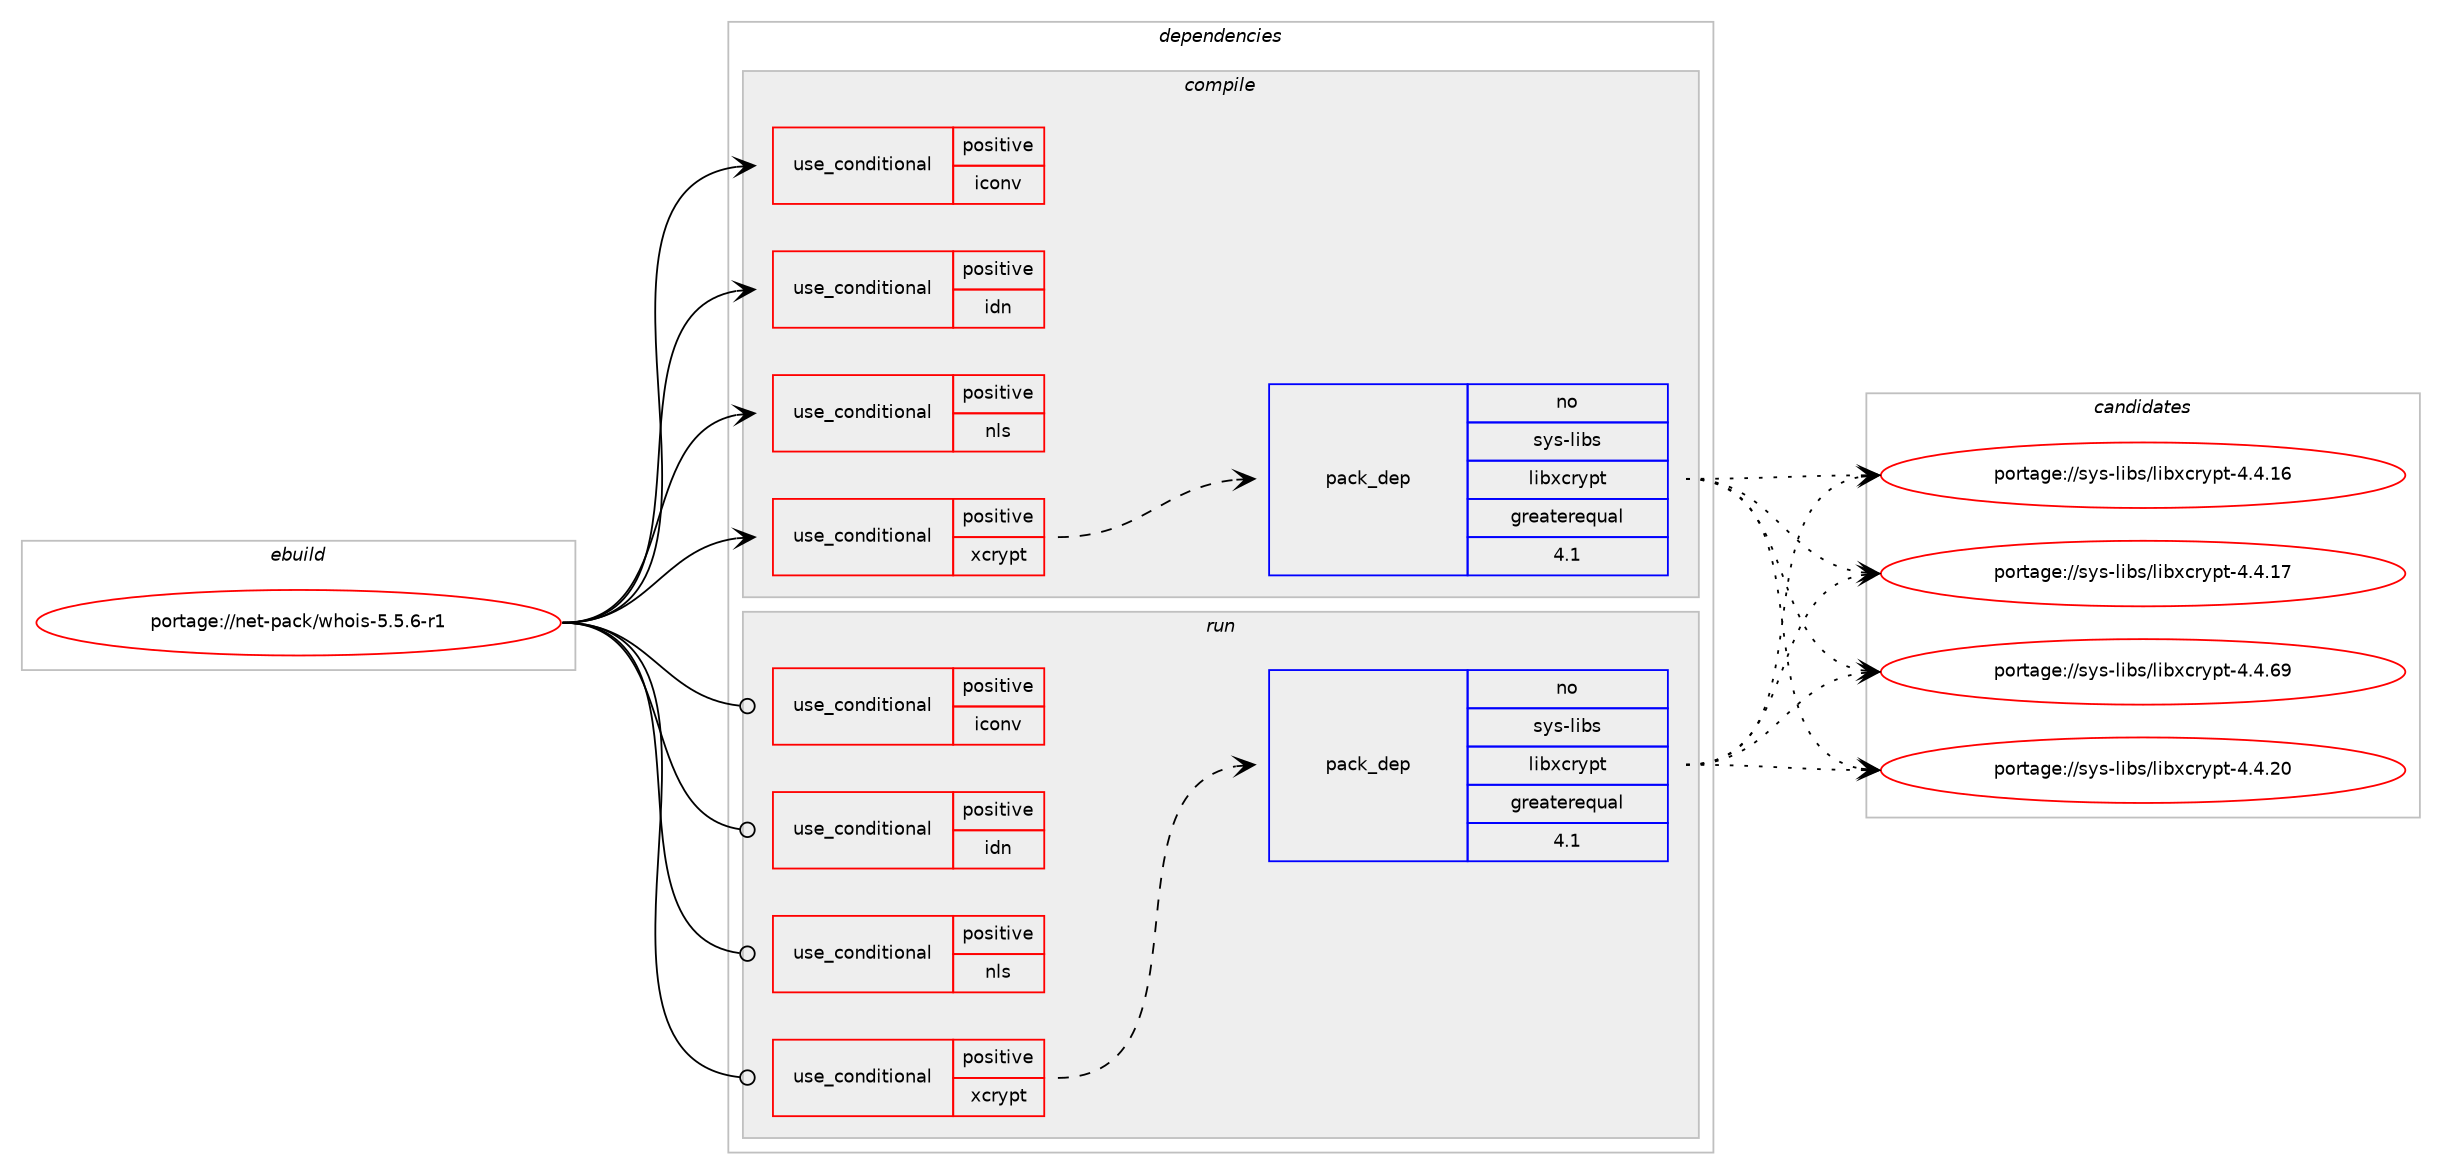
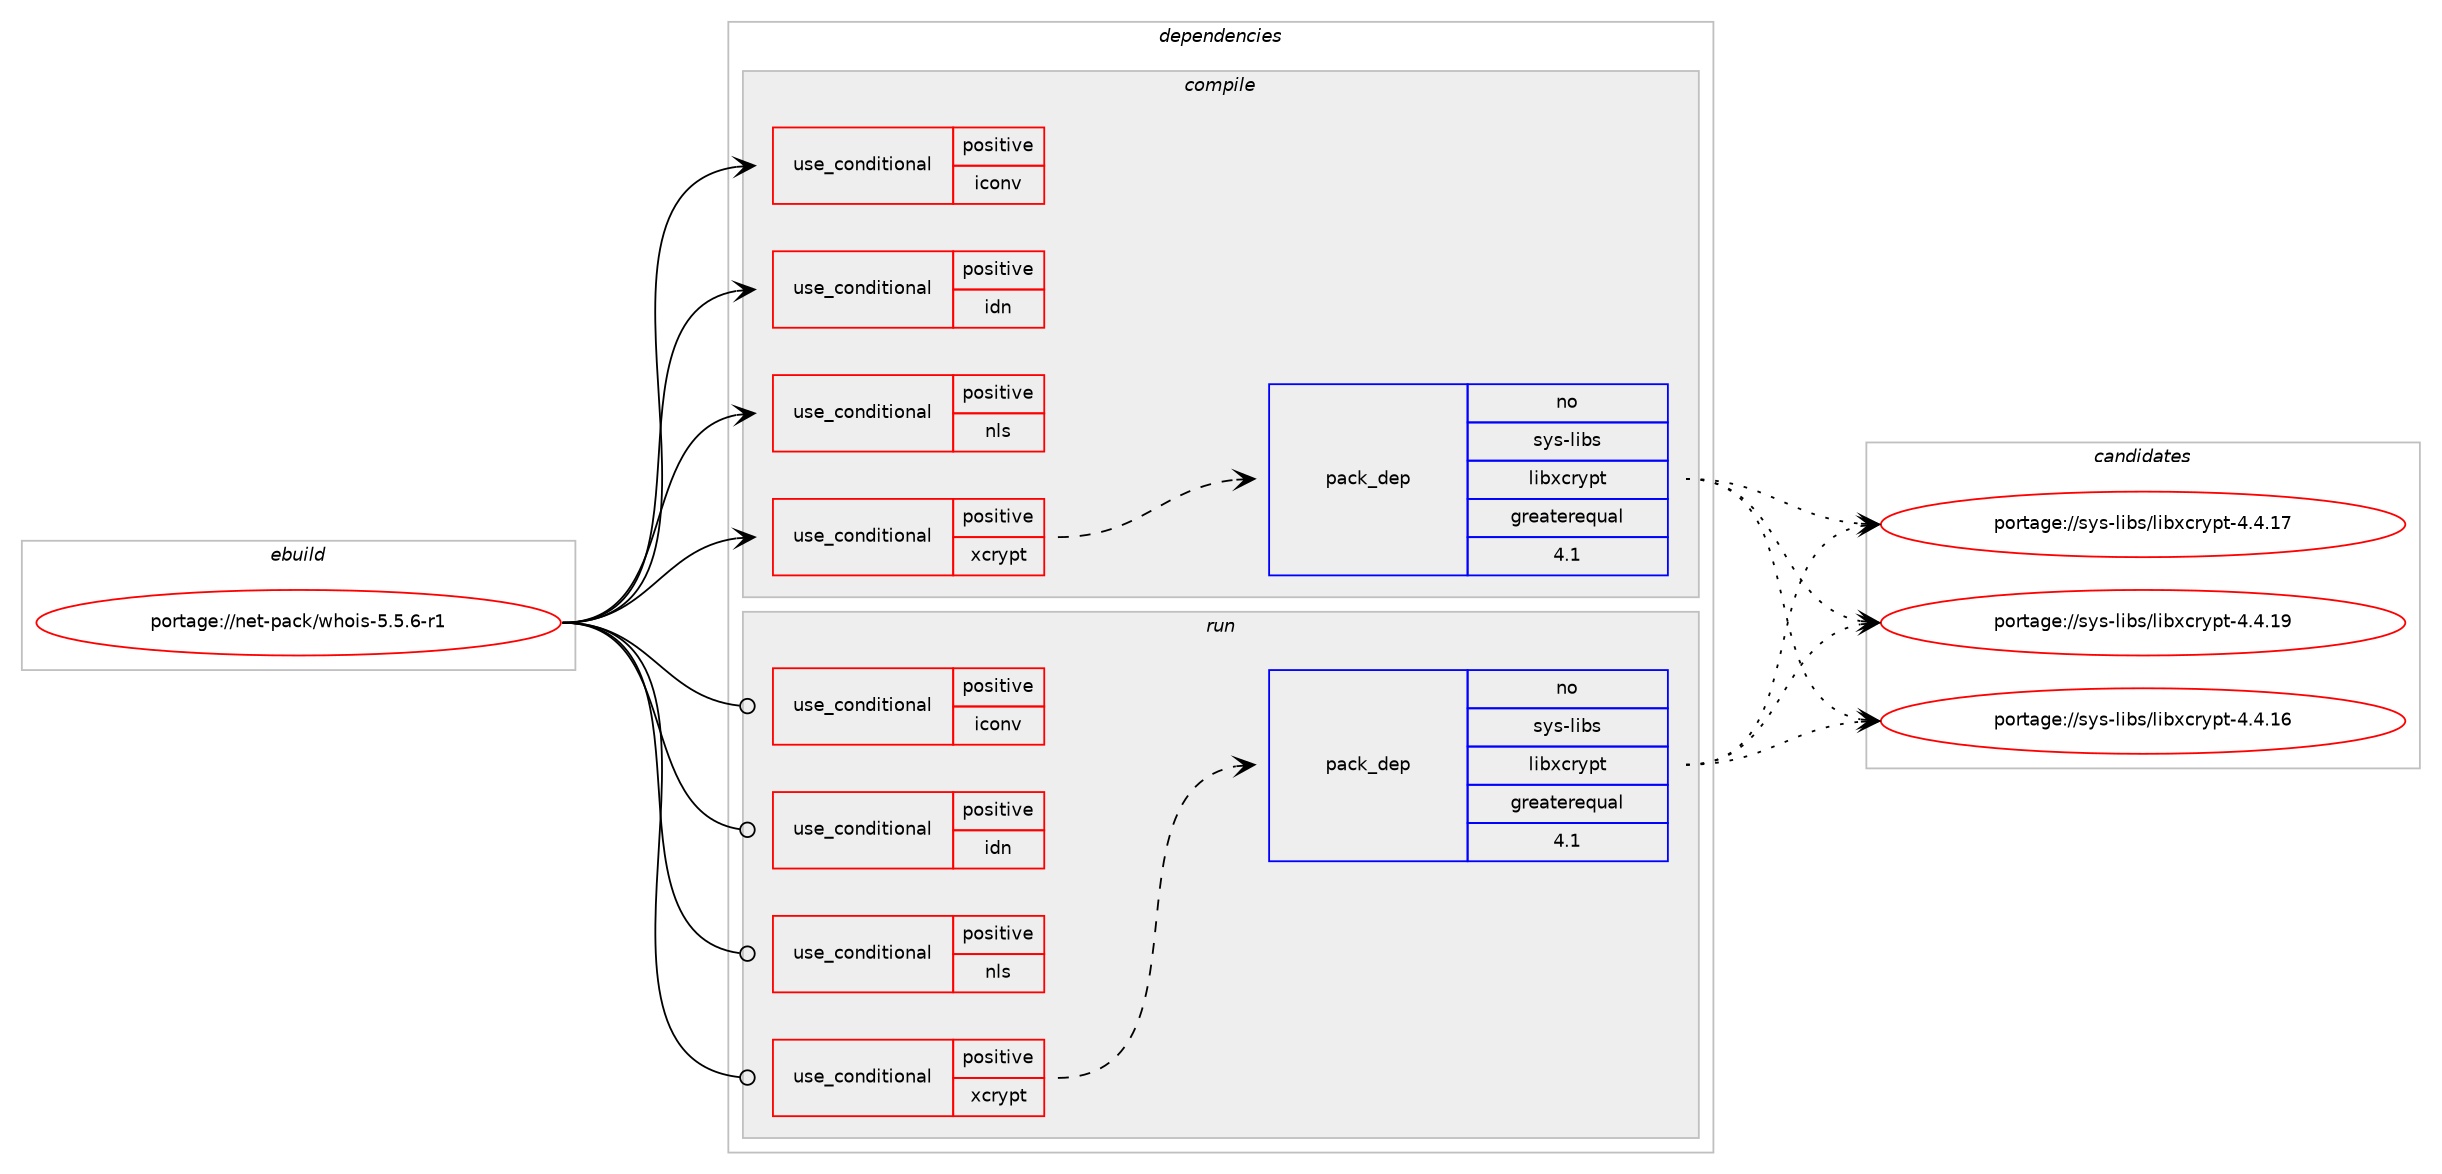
node "portage://sys-libs/libxcrypt-4.4.69": label "portage://sys-libs/libxcrypt-4.4.69" -> "portage://sys-libs/libxcrypt-4.4.19"
node "portage://sys-libs/libxcrypt-4.4.20": removed
